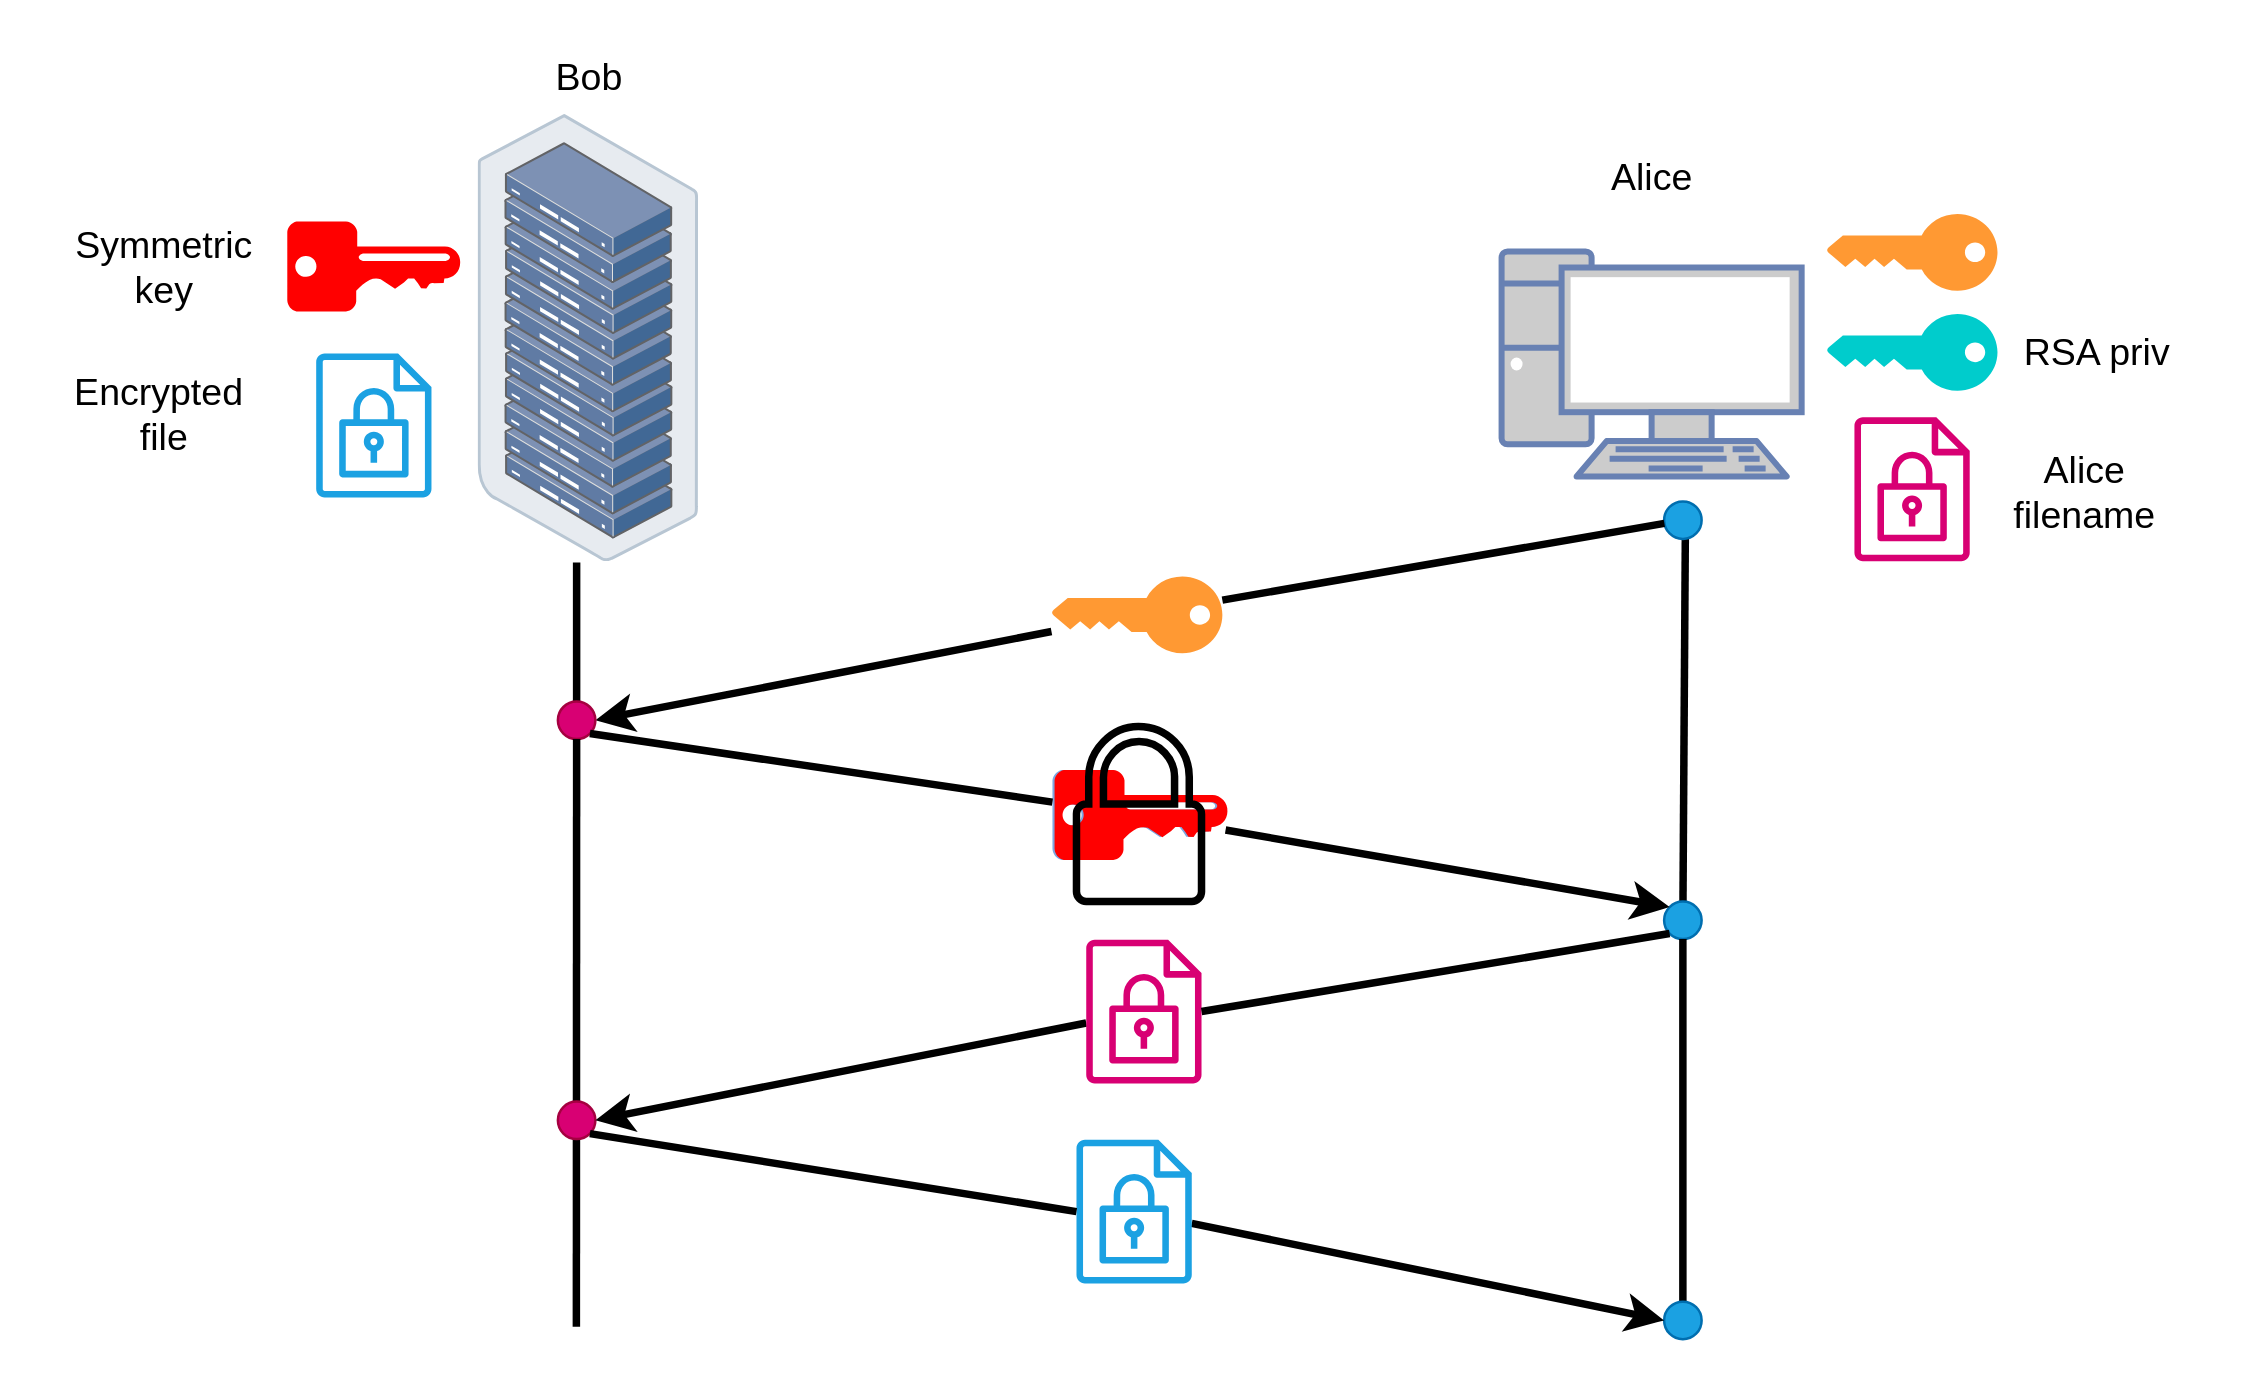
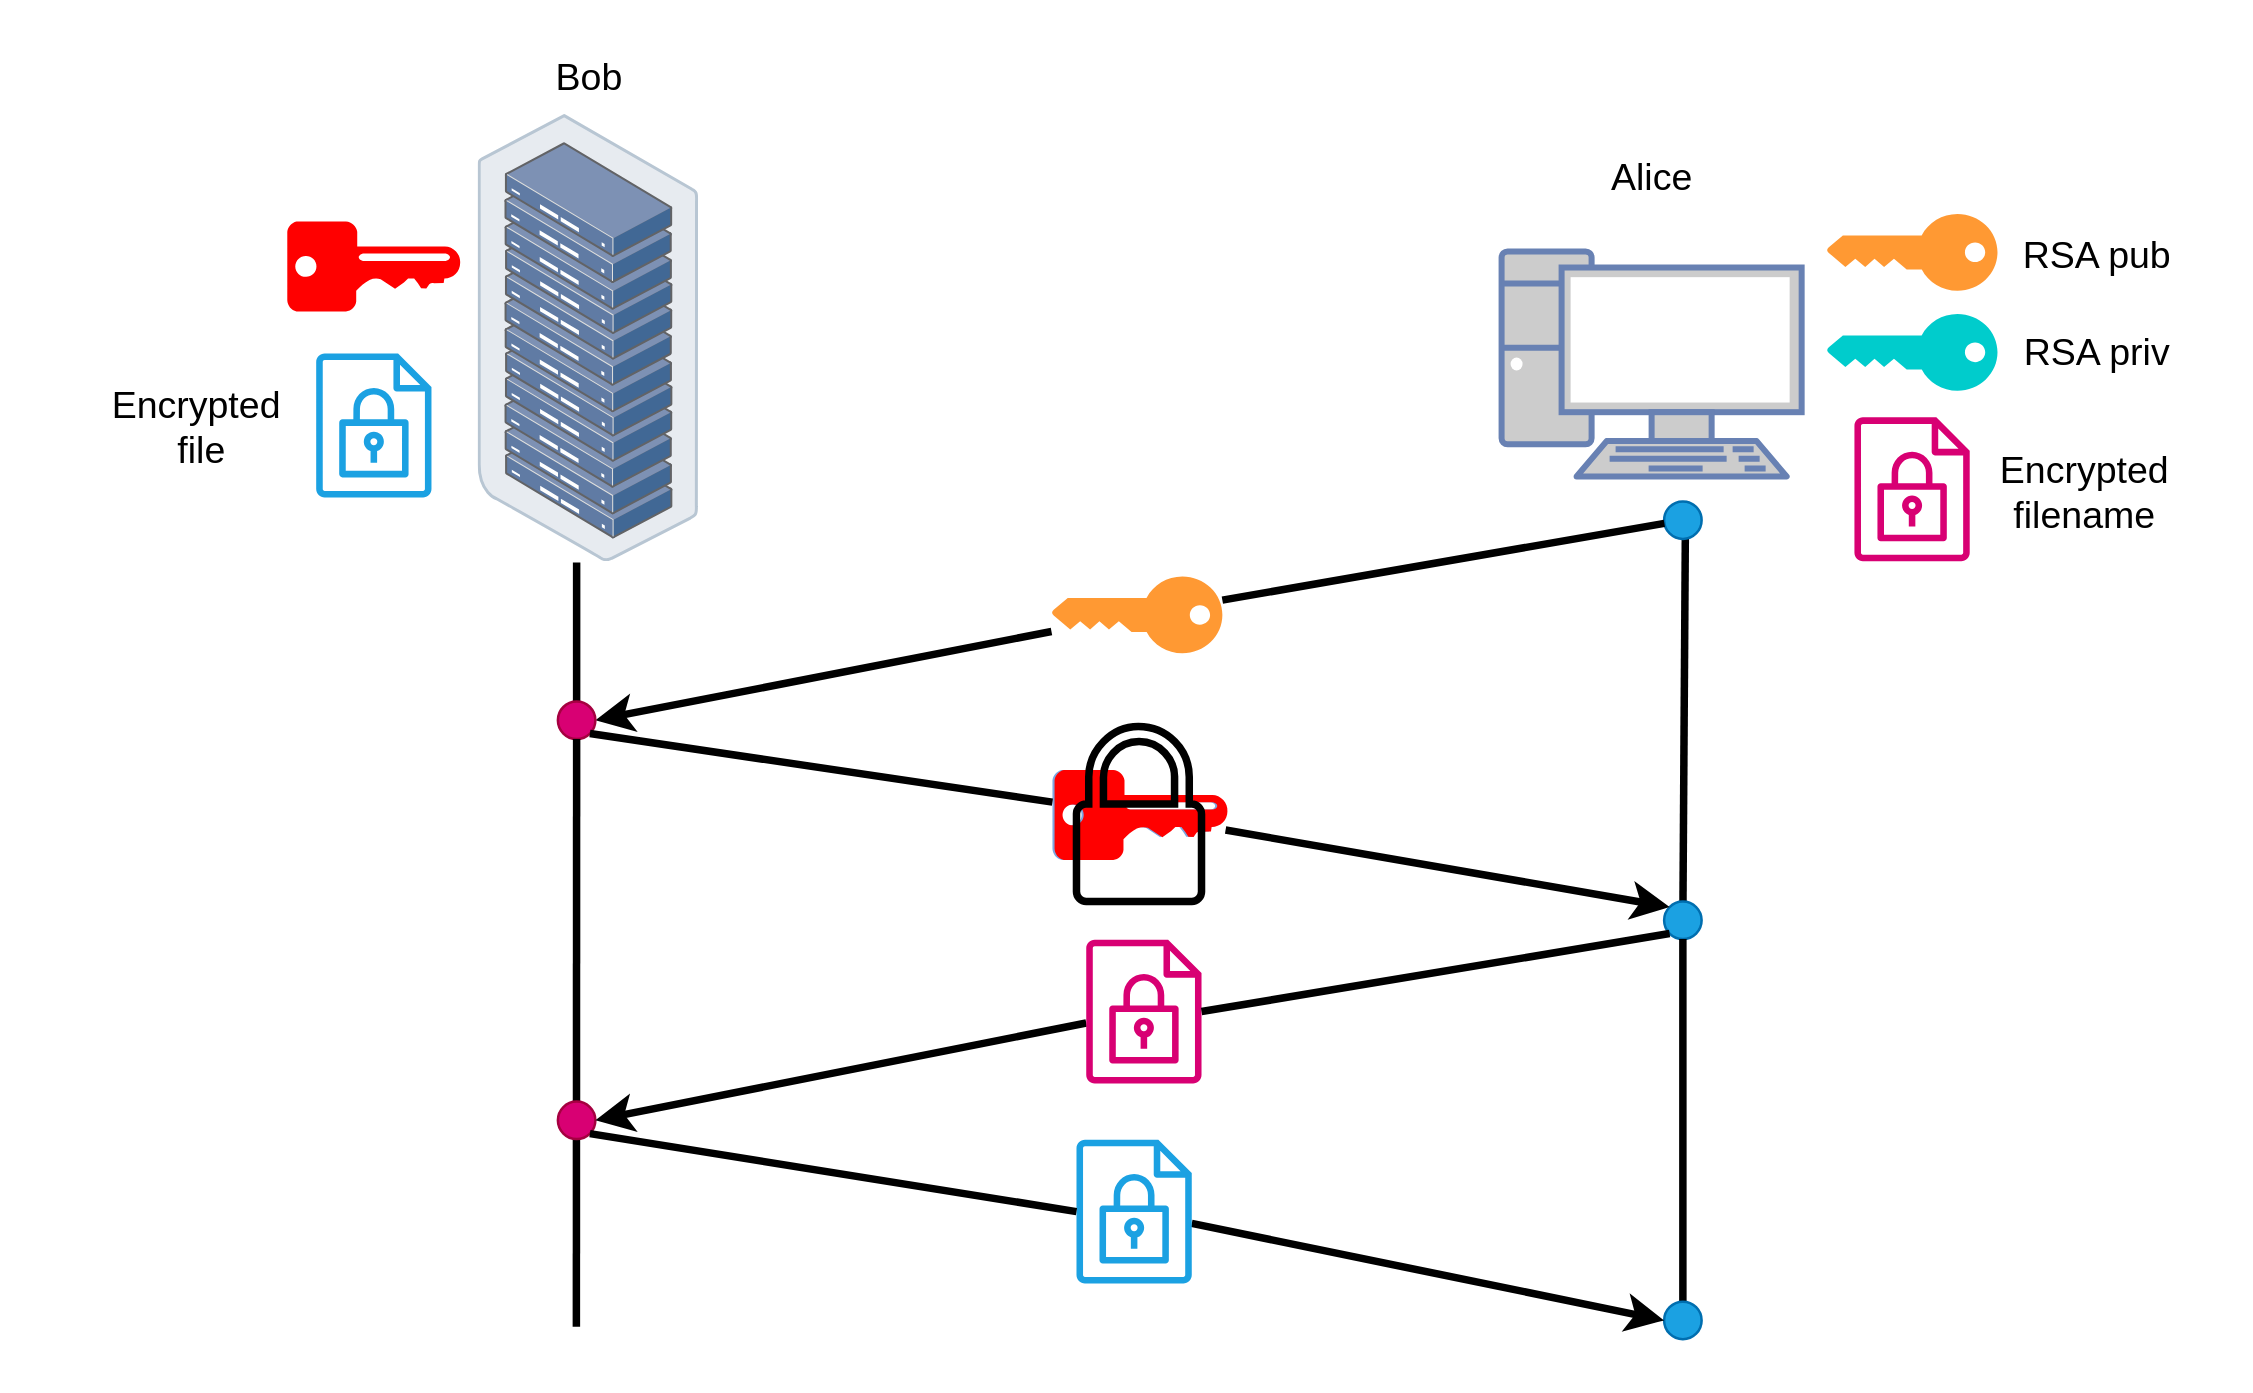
node "RSA pub": added
node "Symmetric key": removed
node "Encrypted file": moved (164, 413) -> (201, 425)
node "Alice filename": label "Alice filename" -> "Encrypted filename"
